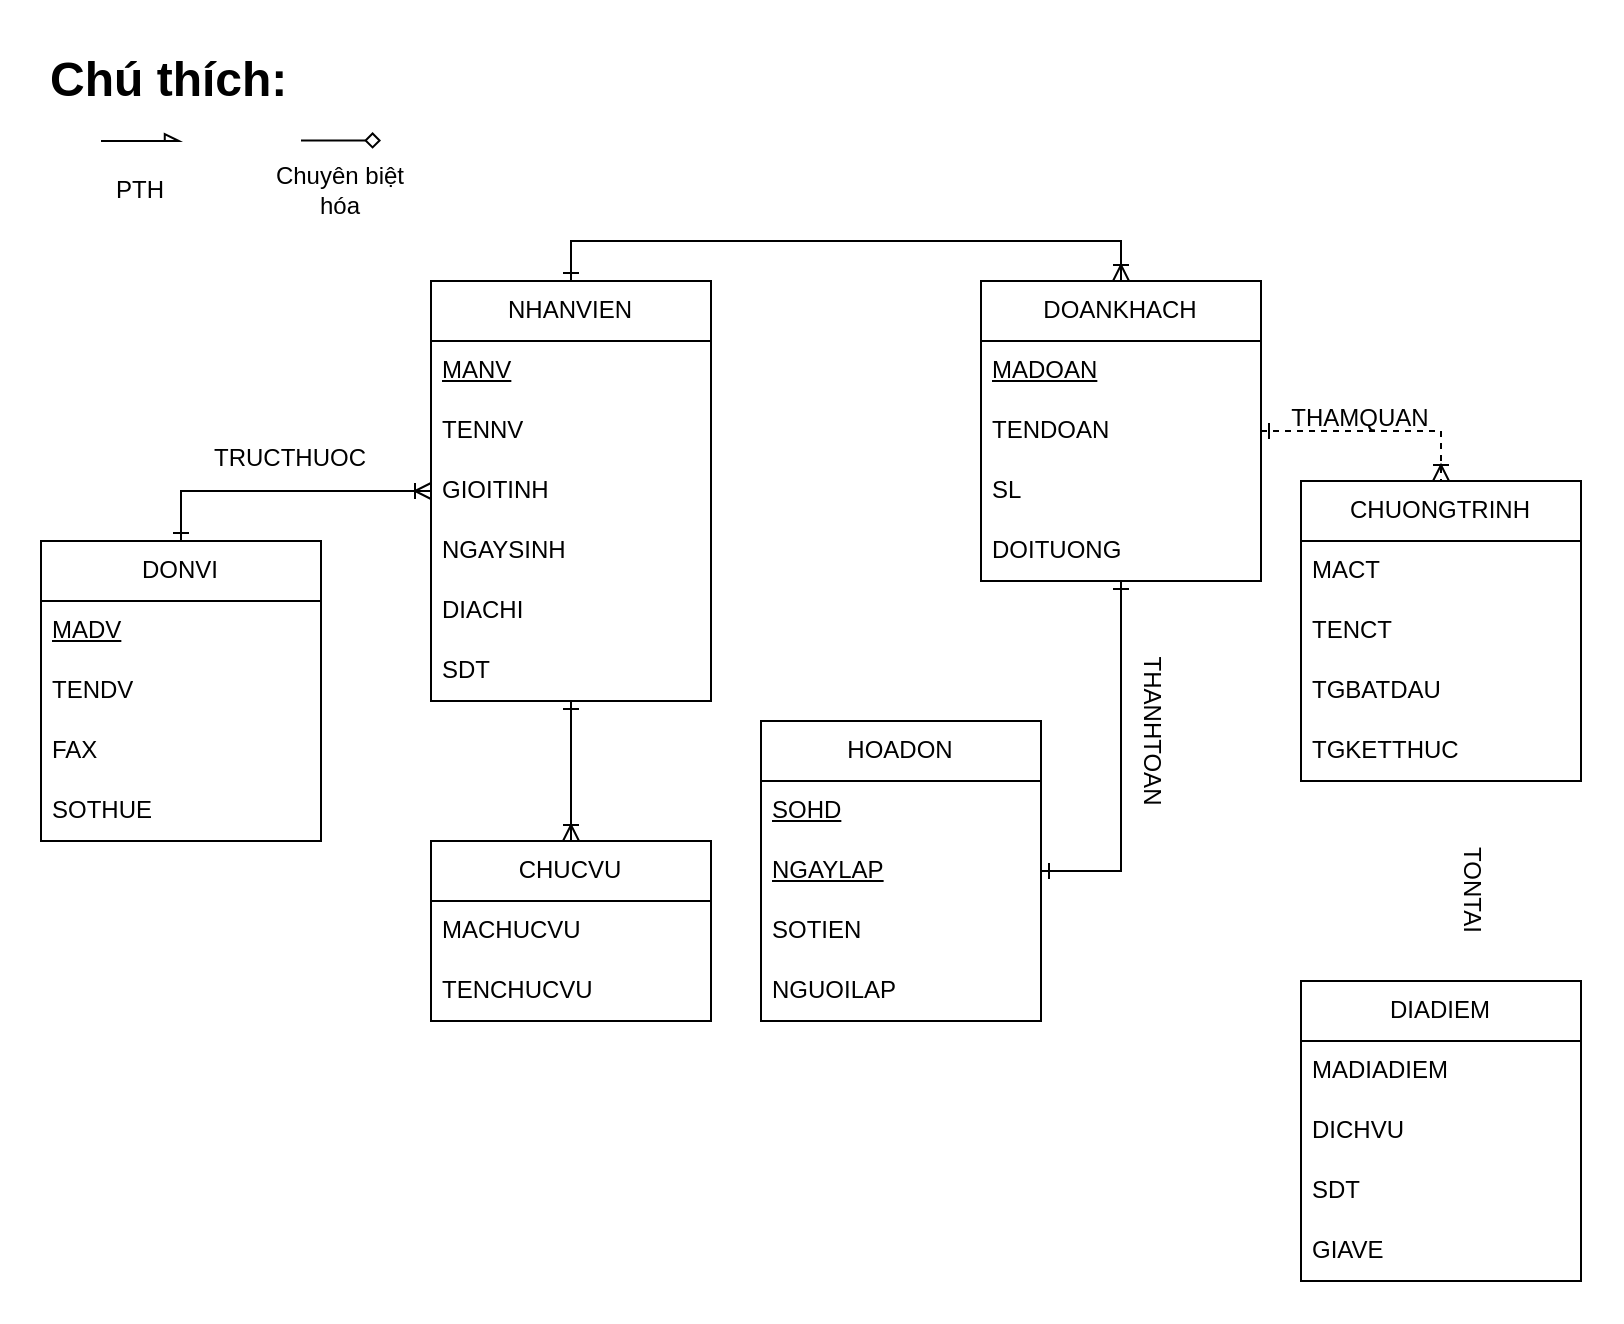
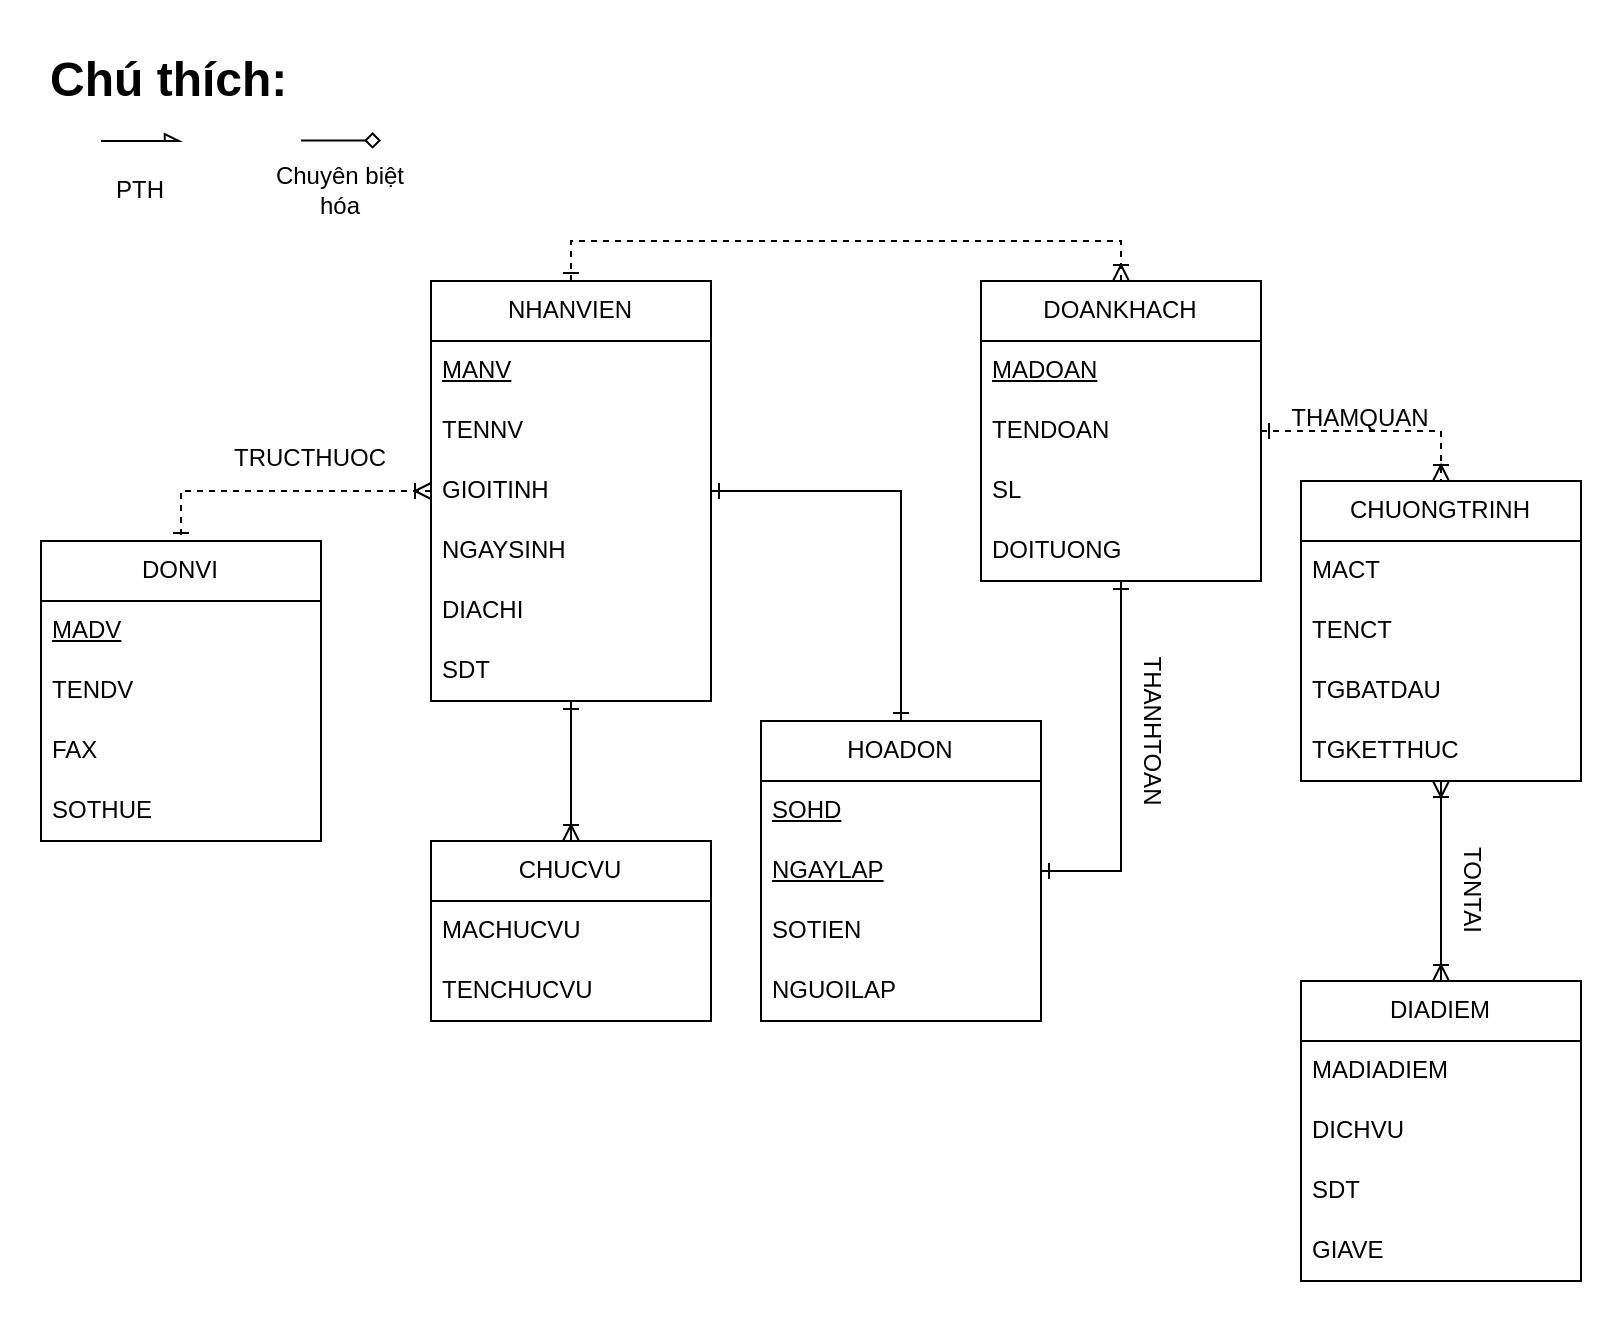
edge "DOANKHACH" -- "NHANVIEN": style solid -> dashed
node "TRUCTHUOC": moved (291, 459) -> (311, 459)
edge "NHANVIEN" -- "DONVI": style solid -> dashed
edge "NHANVIEN" -- "HOADON": added
edge "CHUONGTRINH" -- "DIADIEM": added
